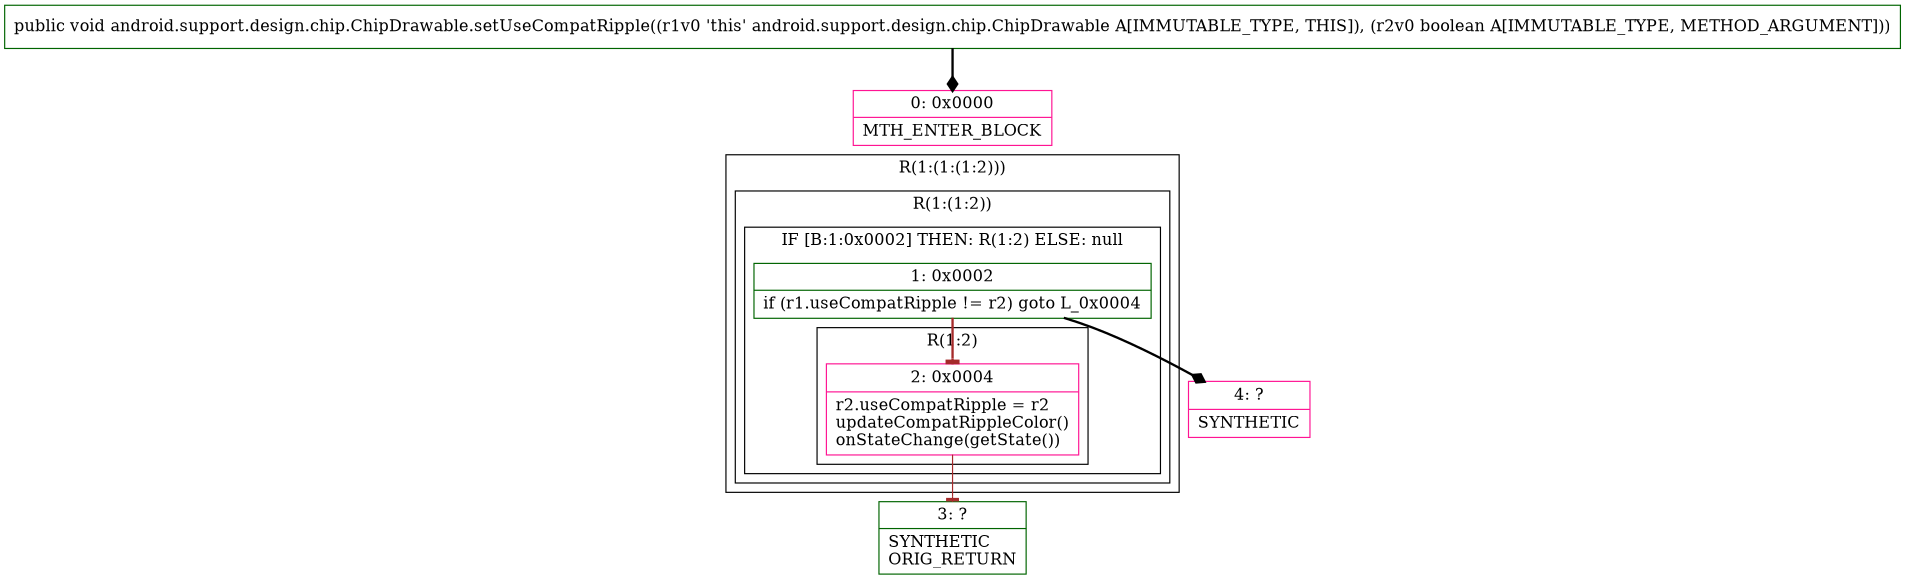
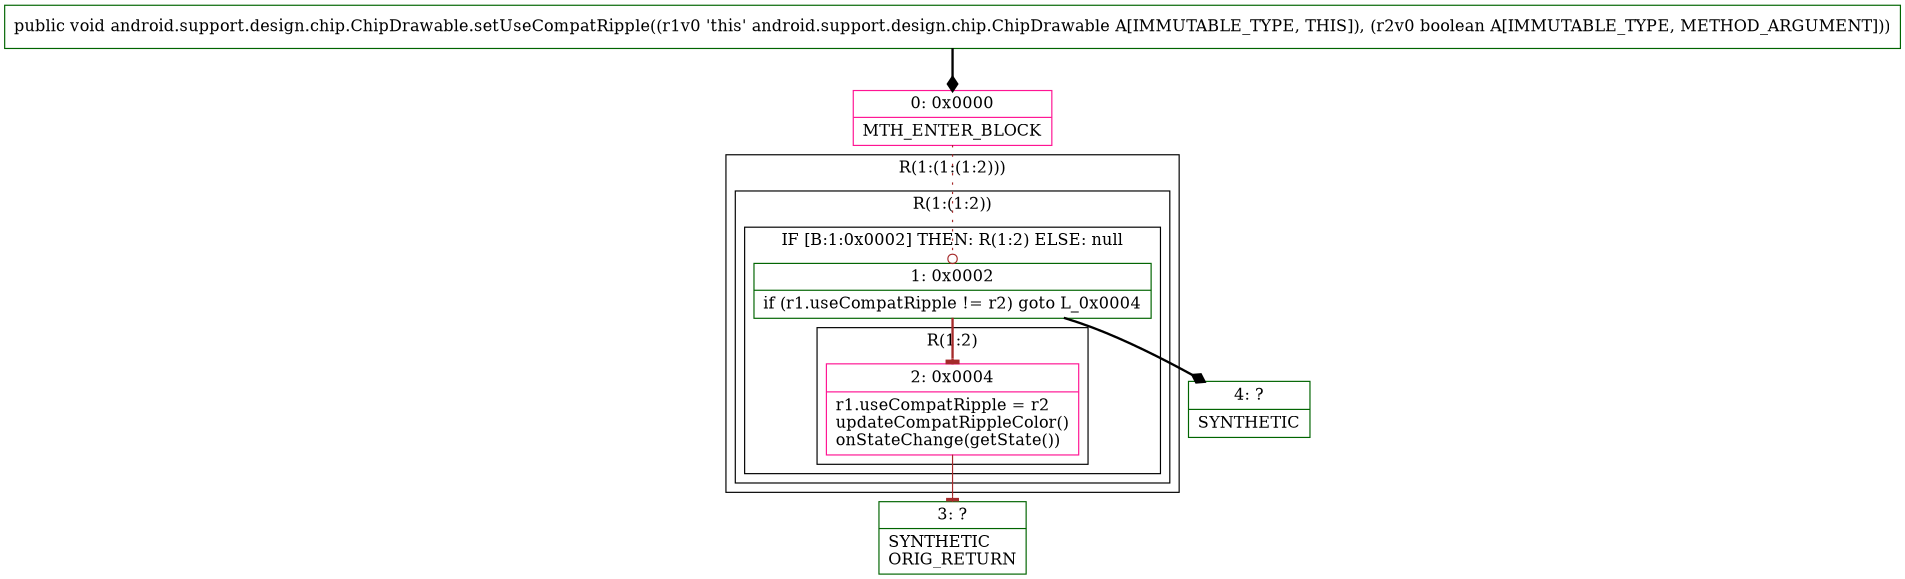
edge "0: 0x0000" -> "1: 0x0002": added
node "2: 0x0004": text "r2.useCompatRipple = r2" -> "r1.useCompatRipple = r2"
node "4: ?": color deeppink -> darkgreen
